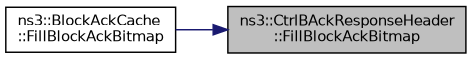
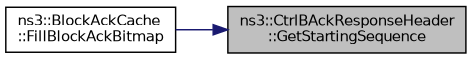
node "ns3::CtrlBAckResponseHeader ::FillBlockAckBitmap": label "ns3::CtrlBAckResponseHeader ::FillBlockAckBitmap" -> "ns3::CtrlBAckResponseHeader ::GetStartingSequence"
